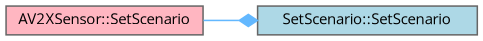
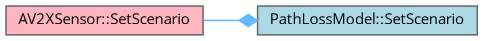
node "SetScenario::SetScenario": label "SetScenario::SetScenario" -> "PathLossModel::SetScenario"
